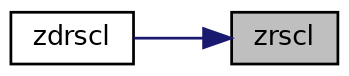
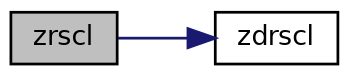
edge "zdrscl" -> "zrscl": reversed
